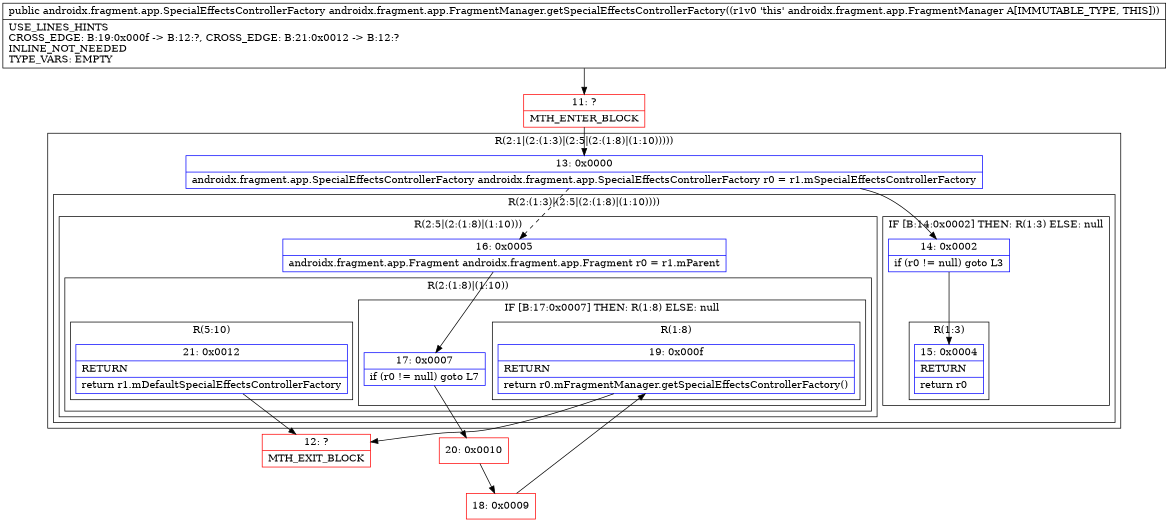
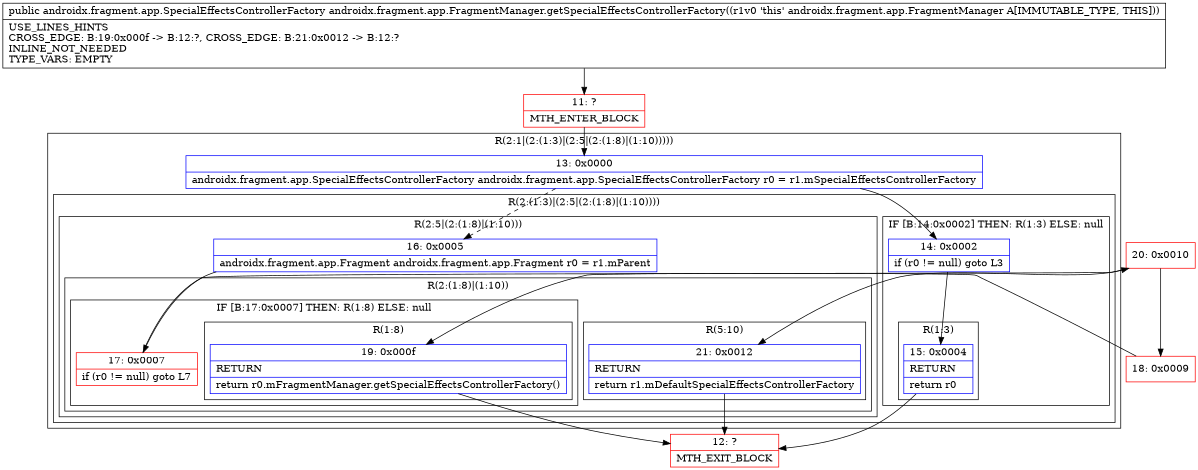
edge "20: 0x0010" -> "21: 0x0012": added
node "17: 0x0007": color blue -> red
edge "15: 0x0004" -> "12: ?": added
